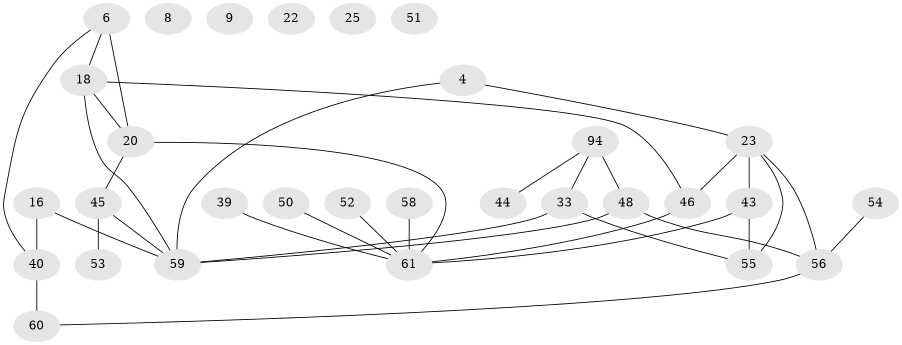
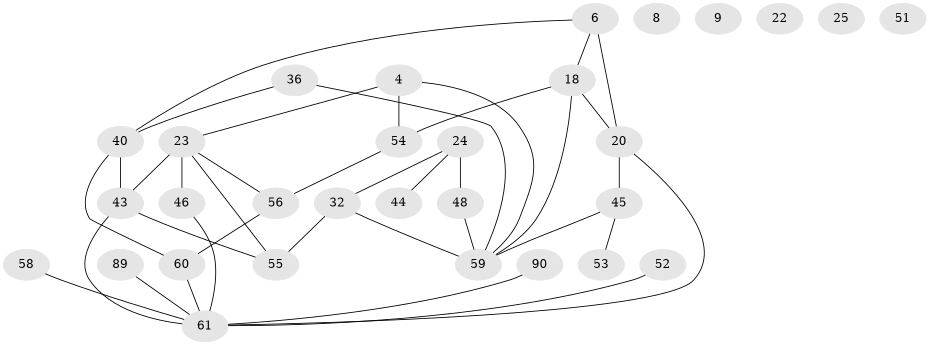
edge "18" -- "46": now "18" -- "54"
edge "4" -- "54": added
node "94": label "94" -> "24"
edge "40" -- "43": added
node "16": label "16" -> "36"
node "39": label "39" -> "89"
node "50": label "50" -> "90"
node "33": label "33" -> "32"
edge "48" -- "56": removed
edge "60" -- "61": added
